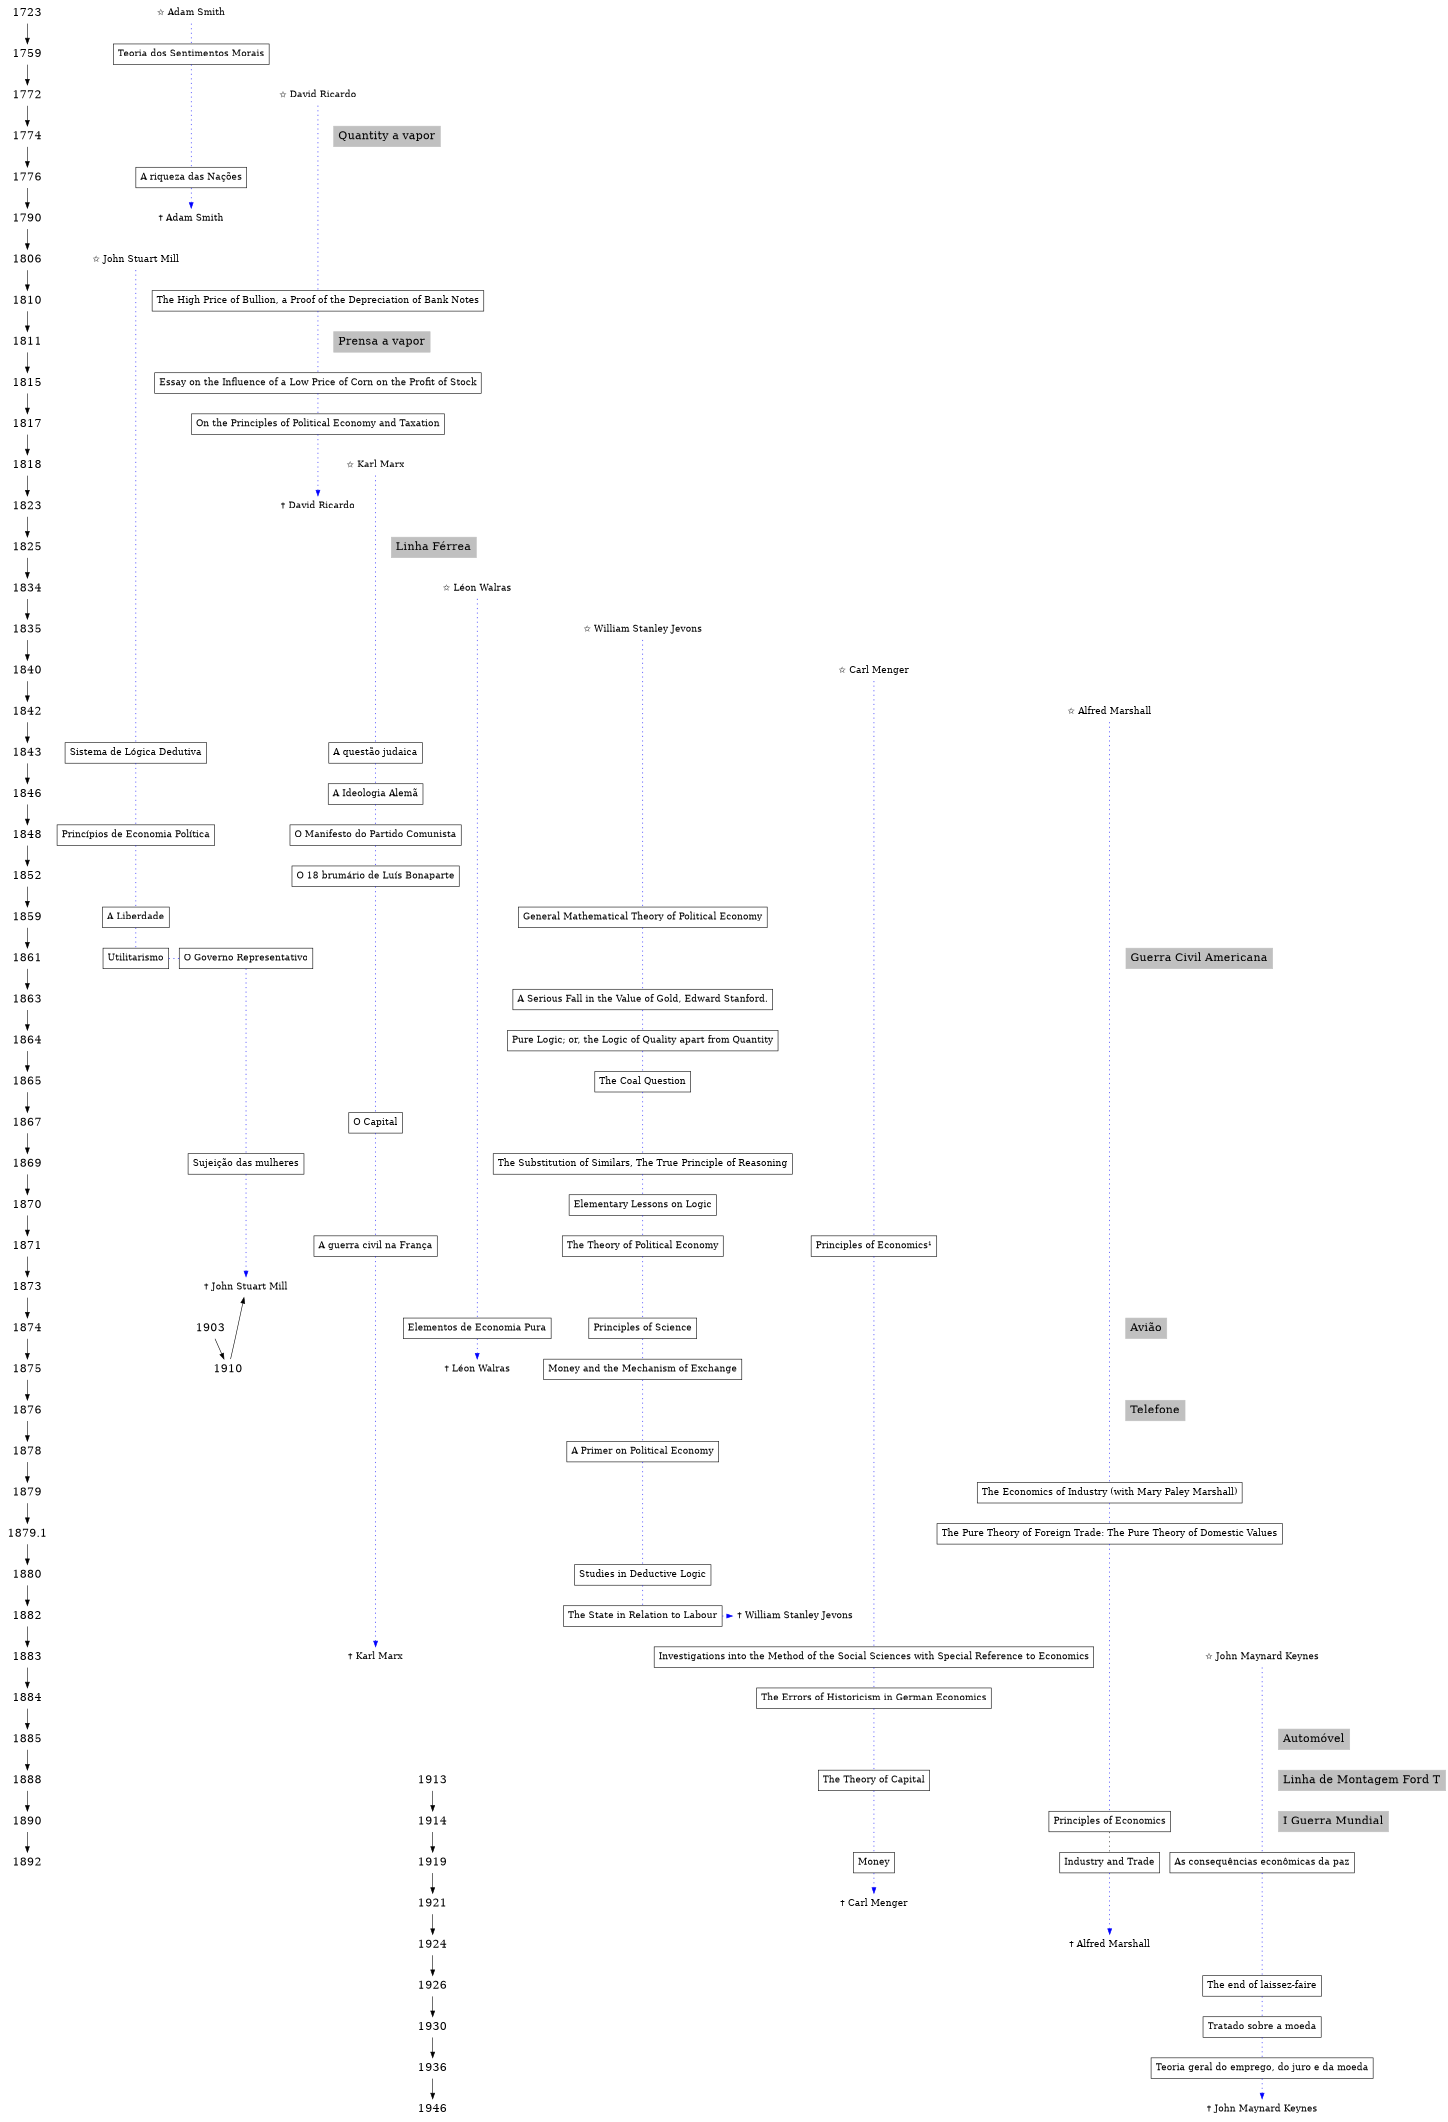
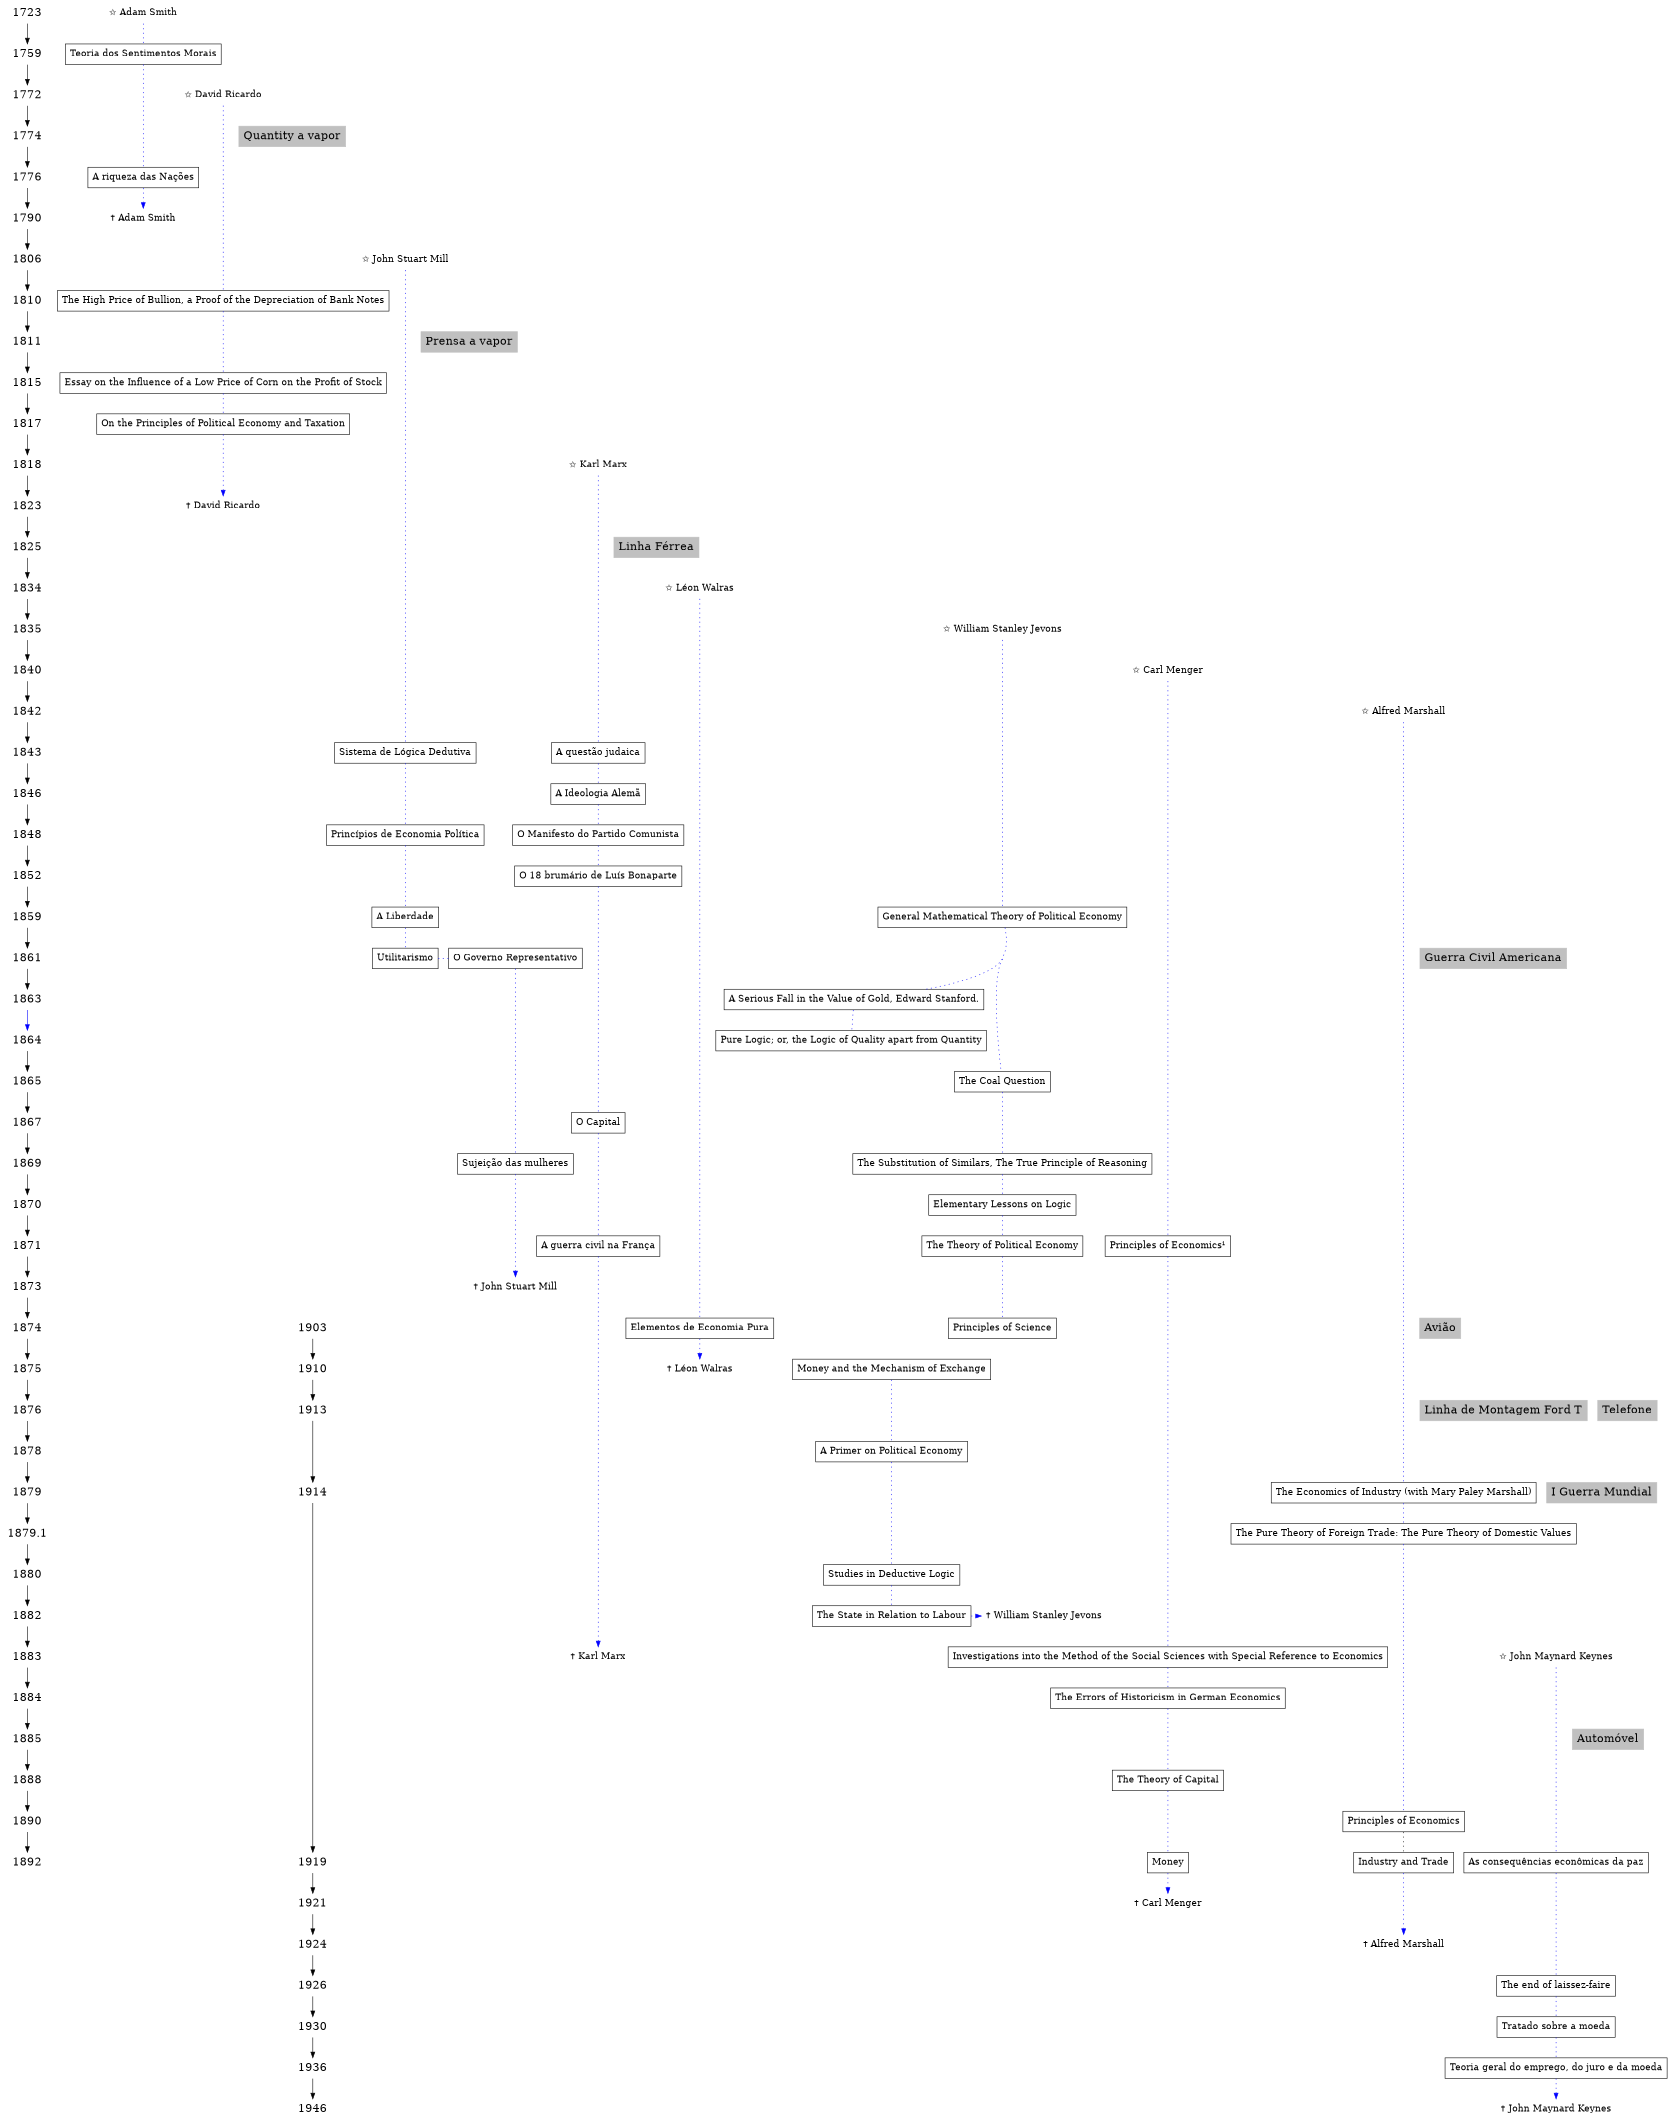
edge "1863" -> "1864": color black -> blue
edge "Pure Logic; or, the Logic of Quality apart from Quantity" -- "The Coal Question": now "General Mathematical Theory of Political Economy" -- "The Coal Question"
edge "1910" -> "✝ John Stuart Mill": now "1910" -> "1913"
edge "Principles of Science" -- "Money and the Mechanism of Exchange": removed
